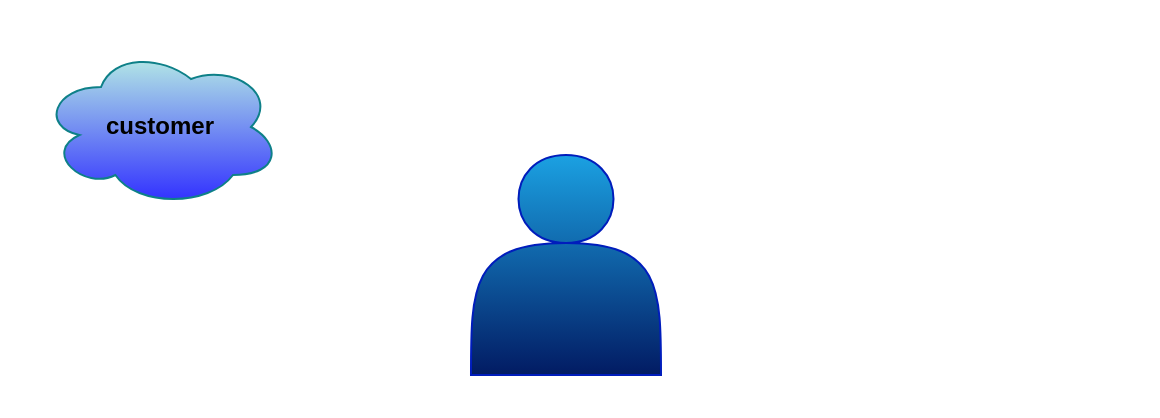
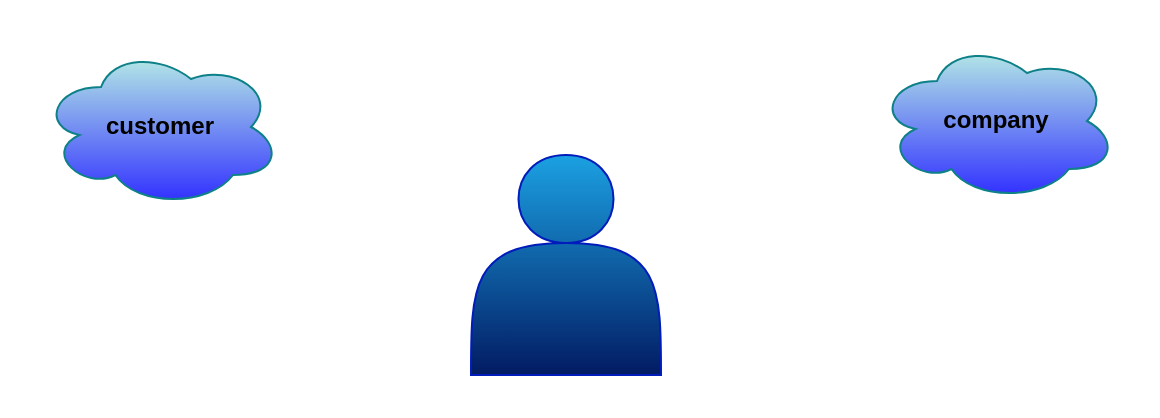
node "company": added
